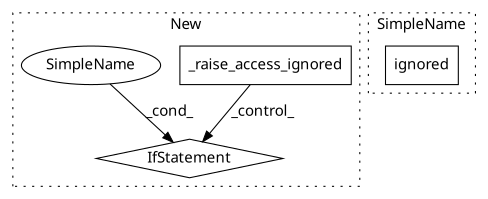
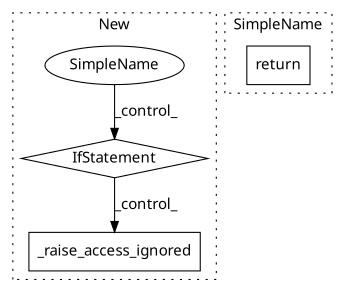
node "ignored": label "ignored" -> "return"
edge "_raise_access_ignored" -> "IfStatement": reversed
edge "SimpleName" -> "IfStatement": label "_cond_" -> "_control_"
